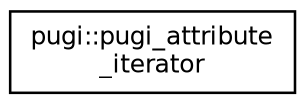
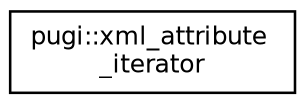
node "pugi::pugi_attribute _iterator": label "pugi::pugi_attribute _iterator" -> "pugi::xml_attribute _iterator"
